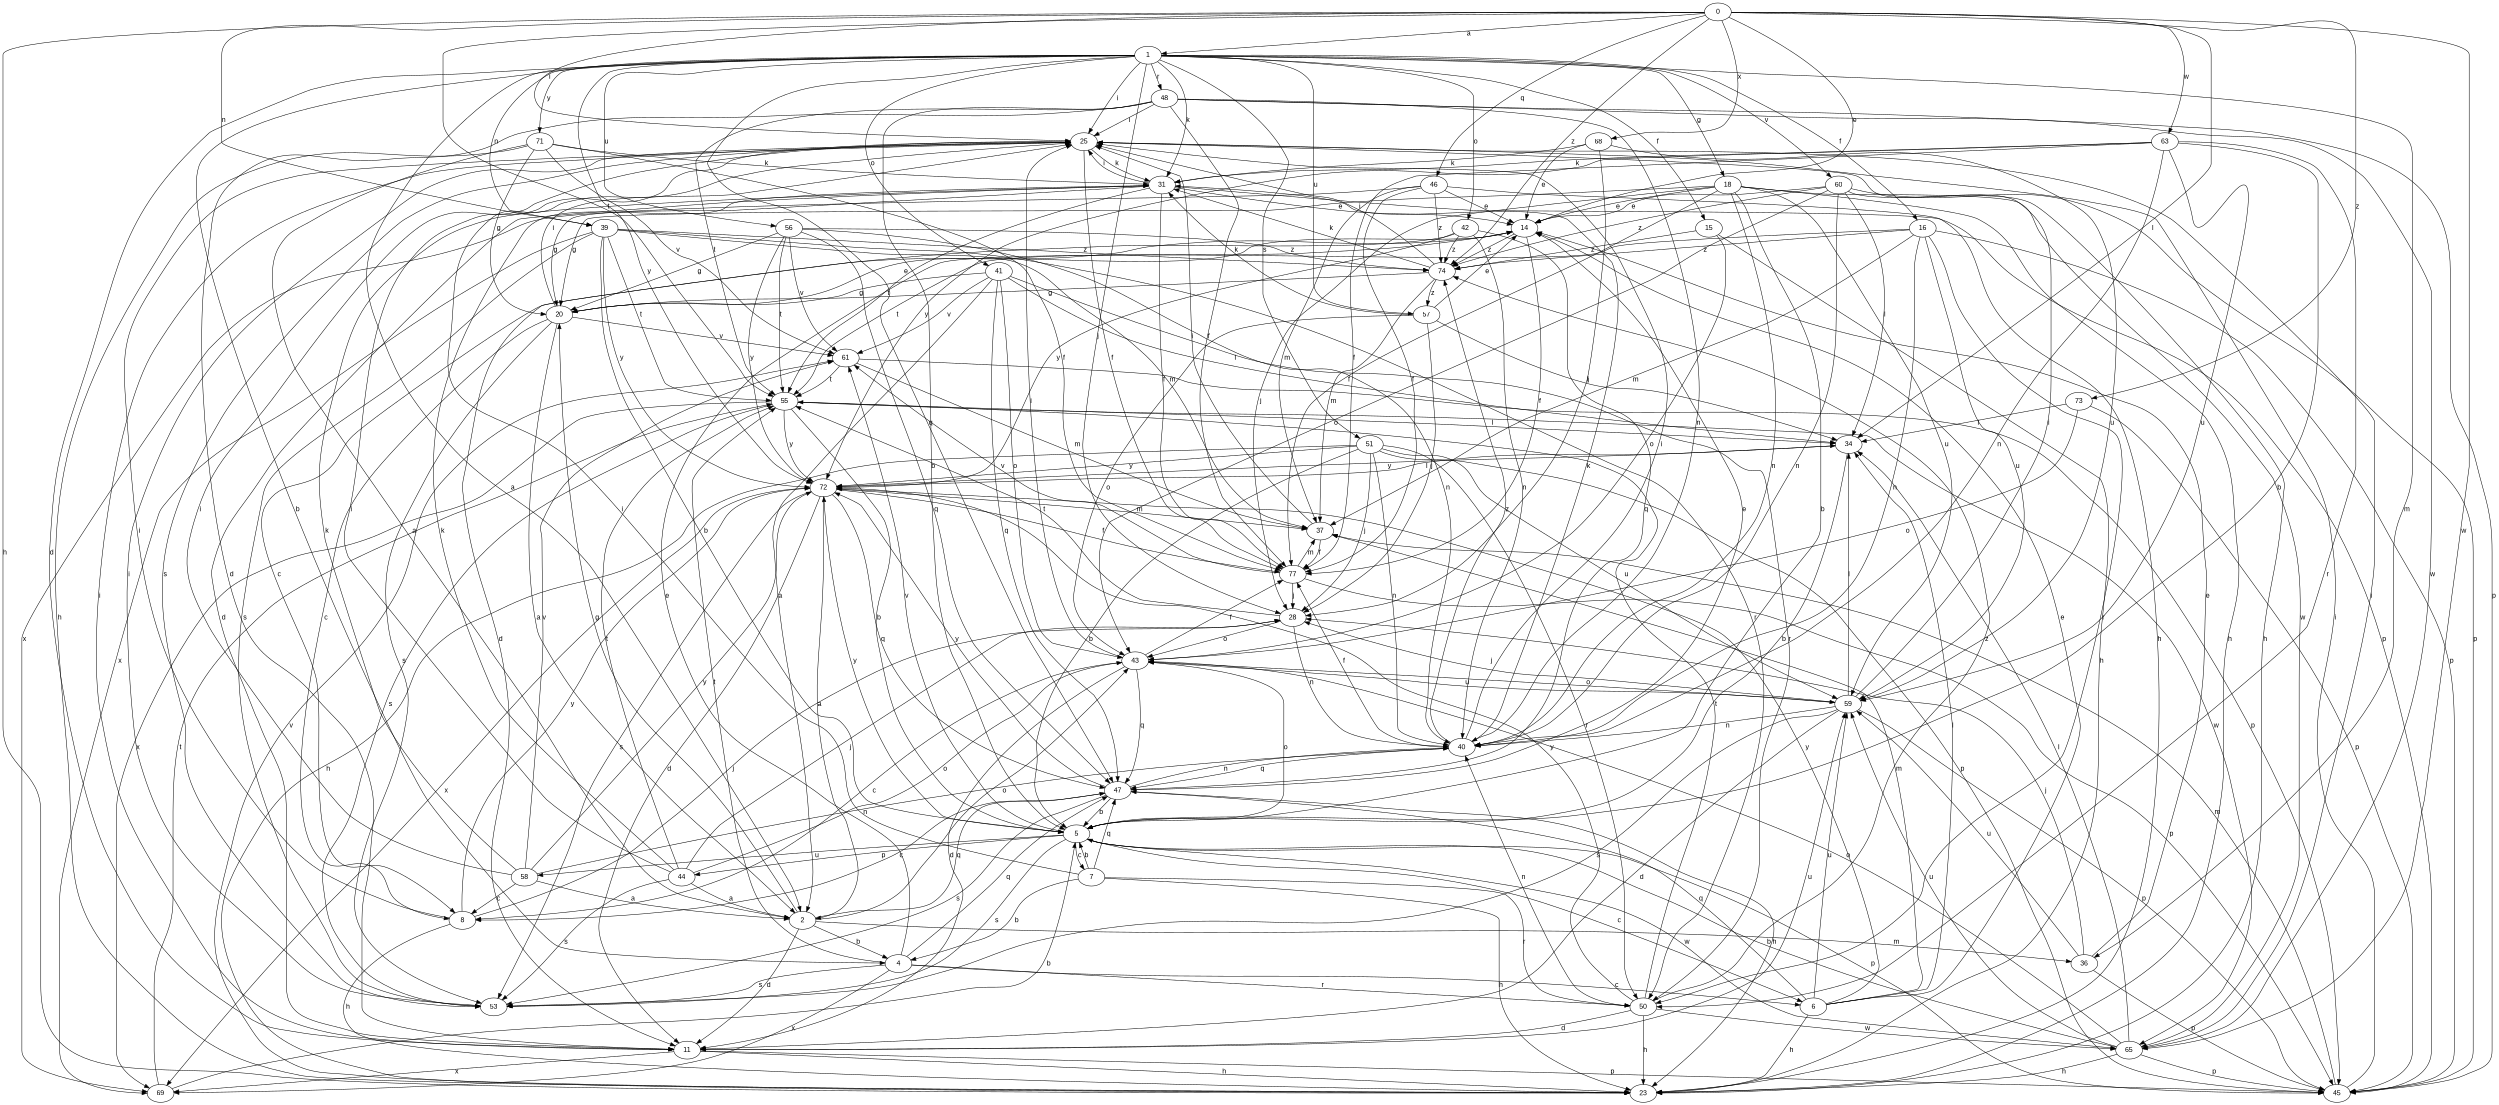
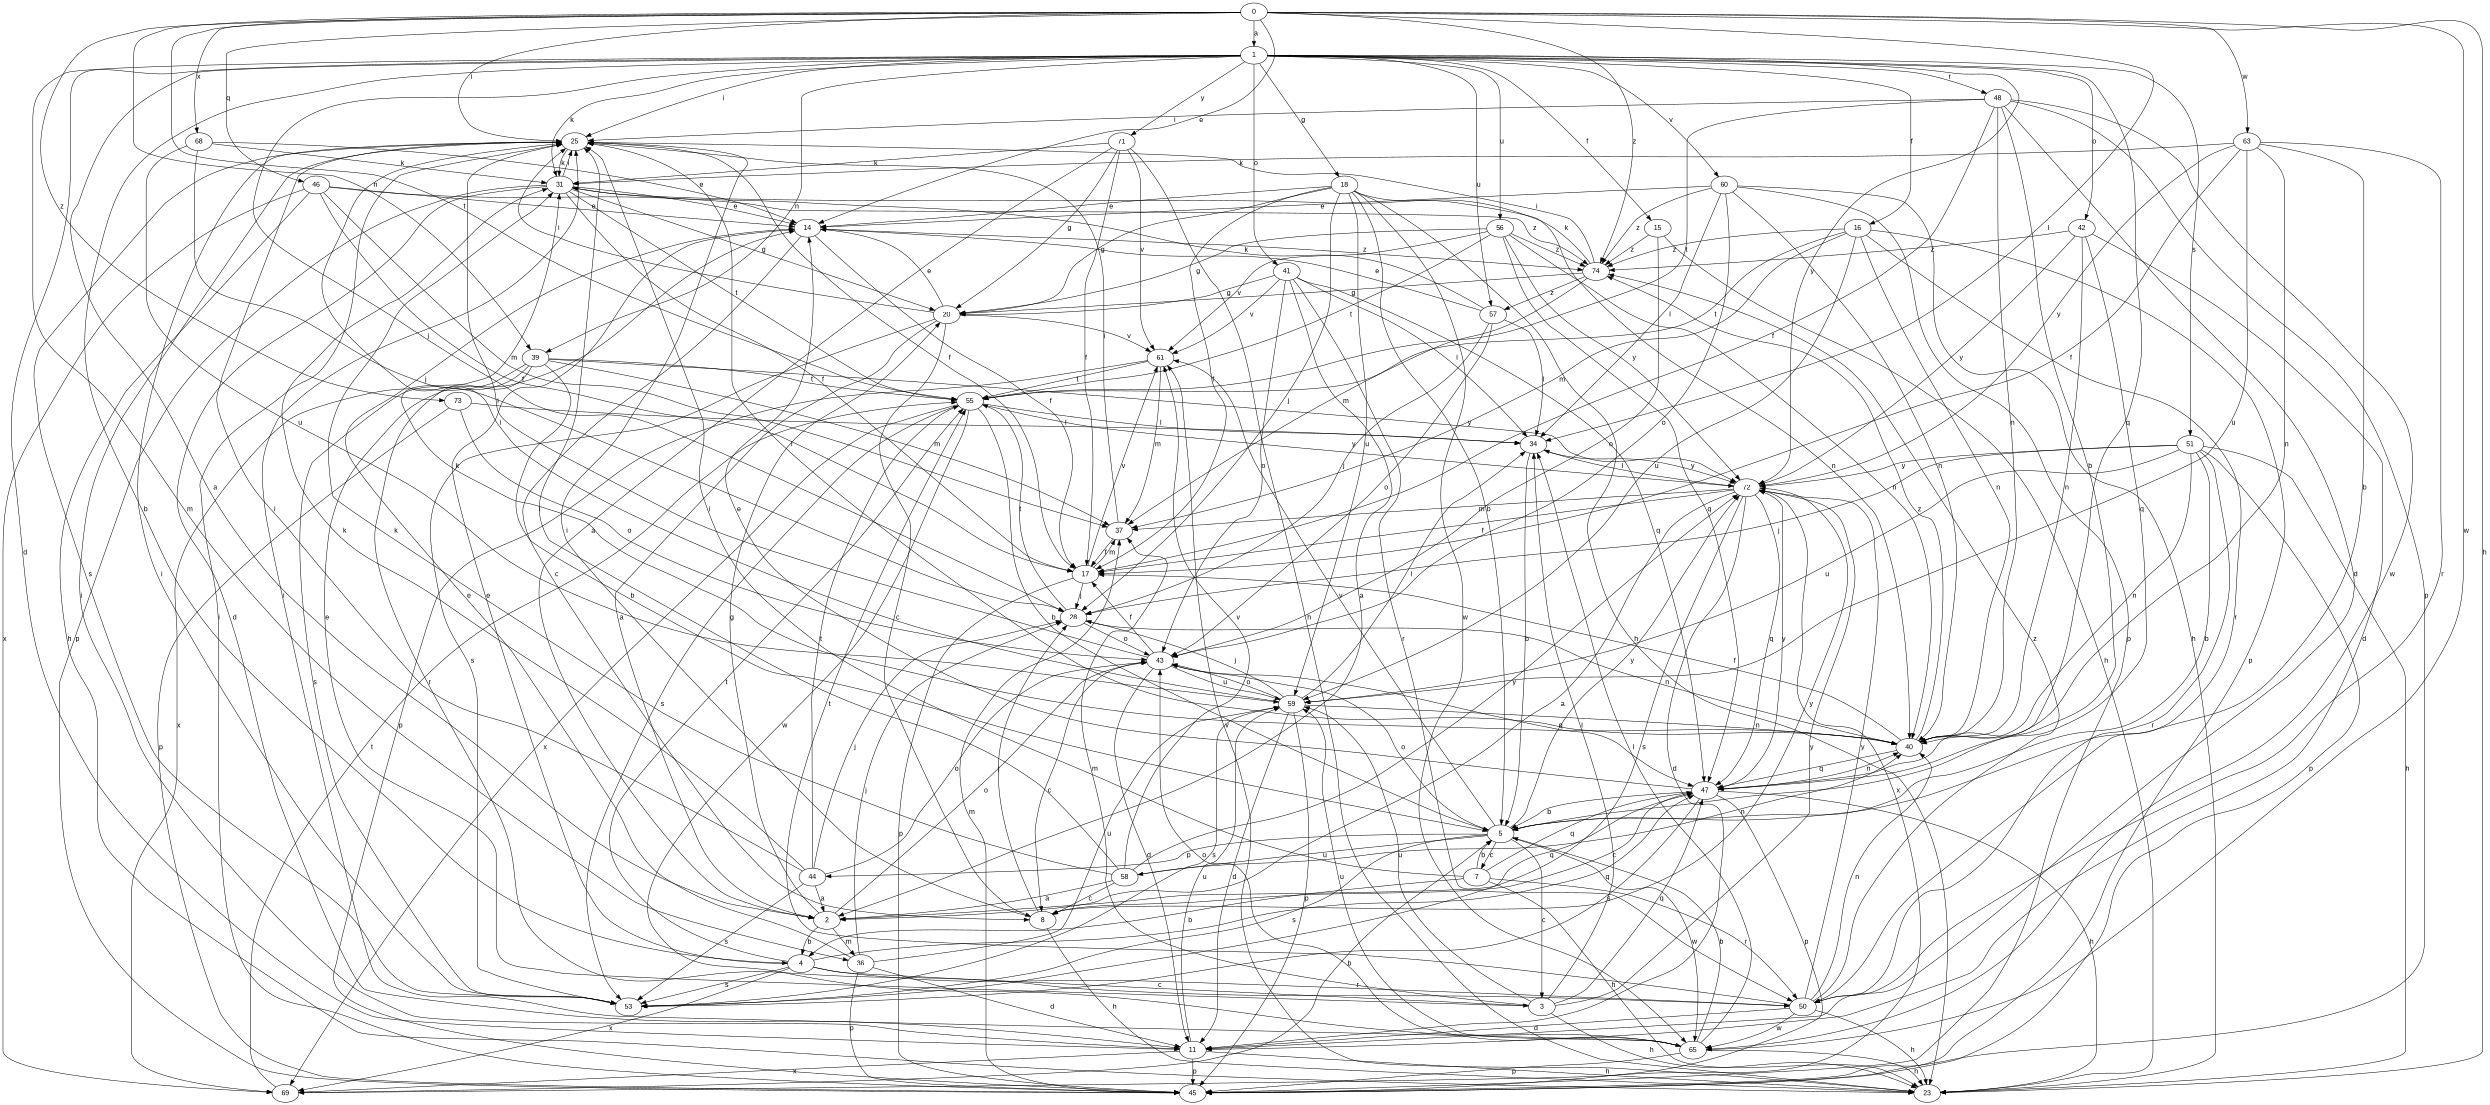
edge "39" -> "74": removed, label "z"
node "77": label "77" -> "17"
edge "5" -> "45": now "47" -> "45"
edge "2" -> "11": now "36" -> "11"
node "6": label "6" -> "3"
